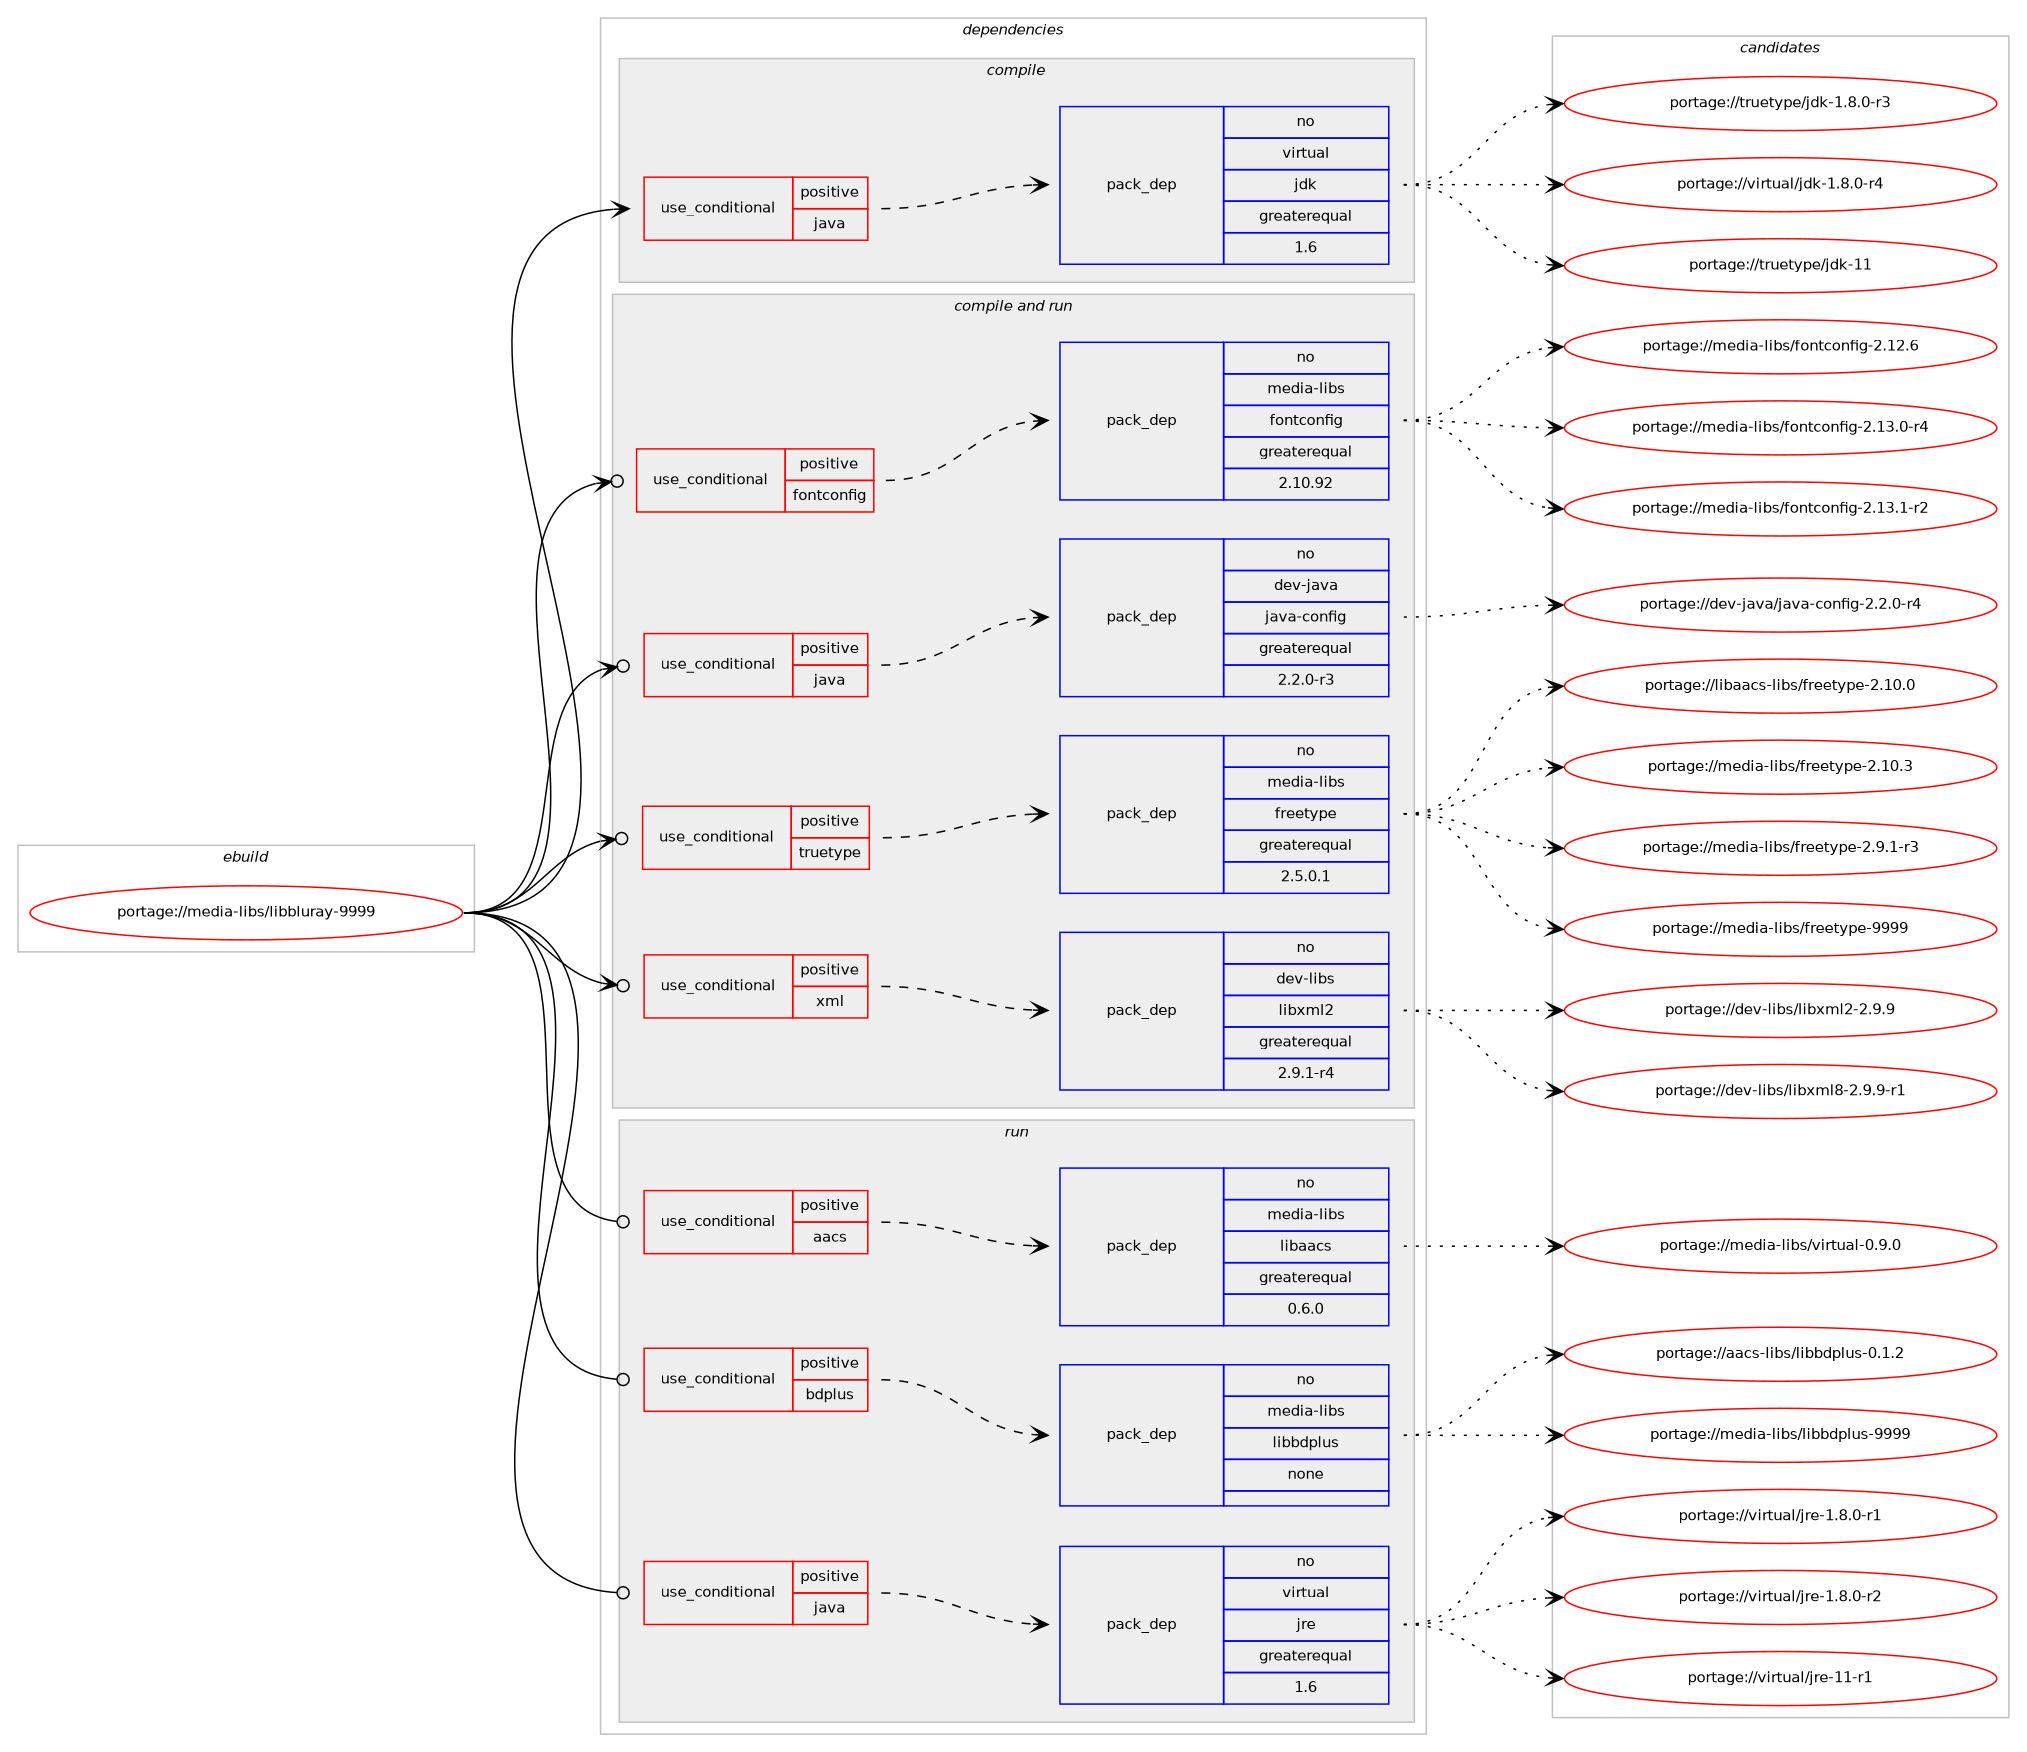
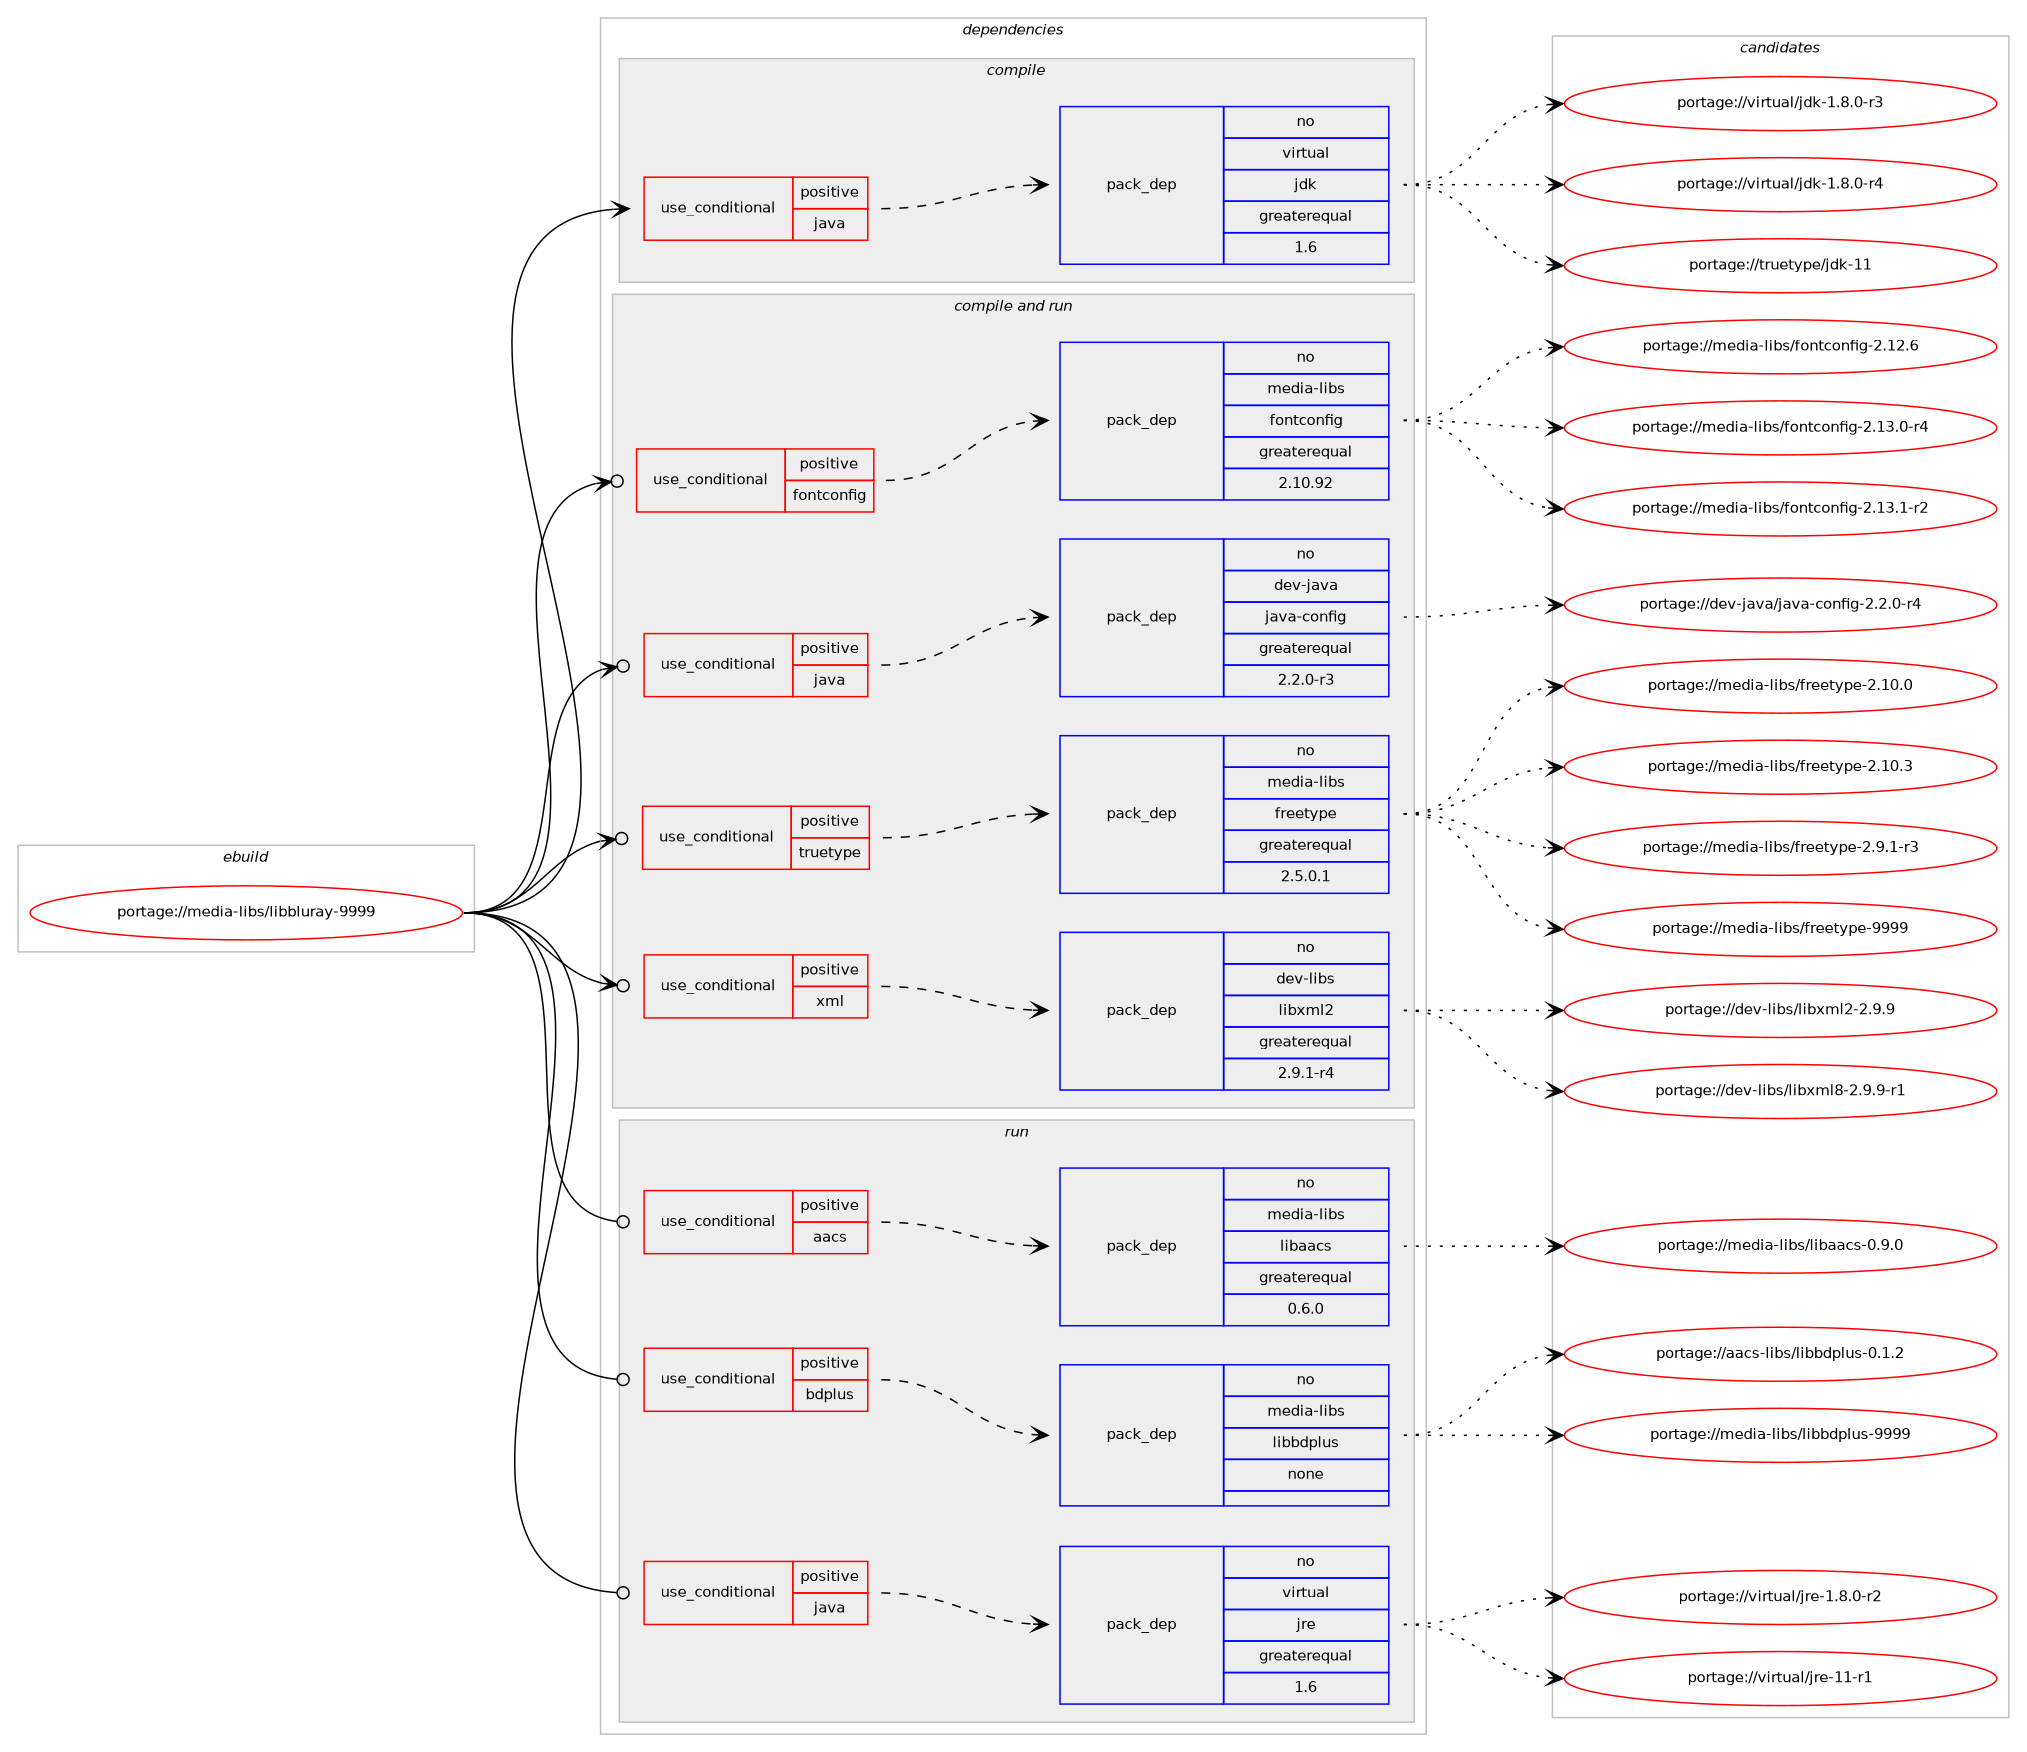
node "portage://truetype/jdk-1.8.0-r3": label "portage://truetype/jdk-1.8.0-r3" -> "portage://virtual/jdk-1.8.0-r3"
node "portage://libaacs-libs/freetype-2.10.0": label "portage://libaacs-libs/freetype-2.10.0" -> "portage://media-libs/freetype-2.10.0"
node "portage://media-libs/virtual-0.9.0": label "portage://media-libs/virtual-0.9.0" -> "portage://media-libs/libaacs-0.9.0"
node "portage://virtual/jre-1.8.0-r1": removed
